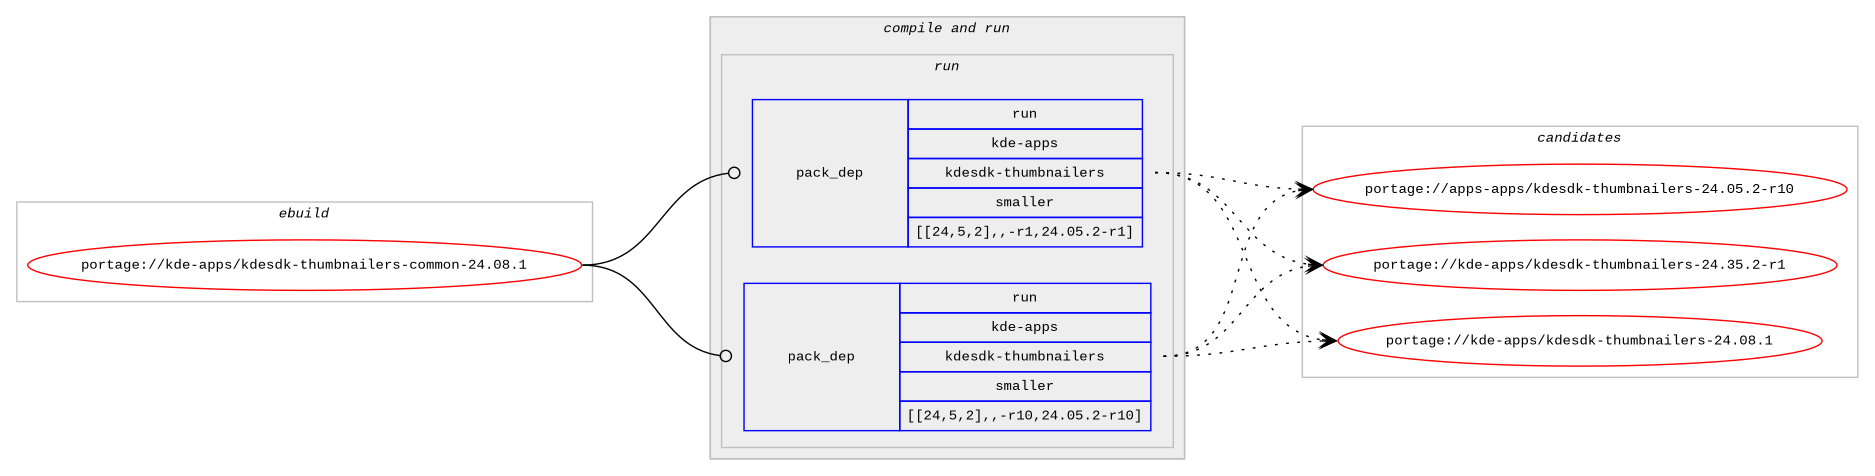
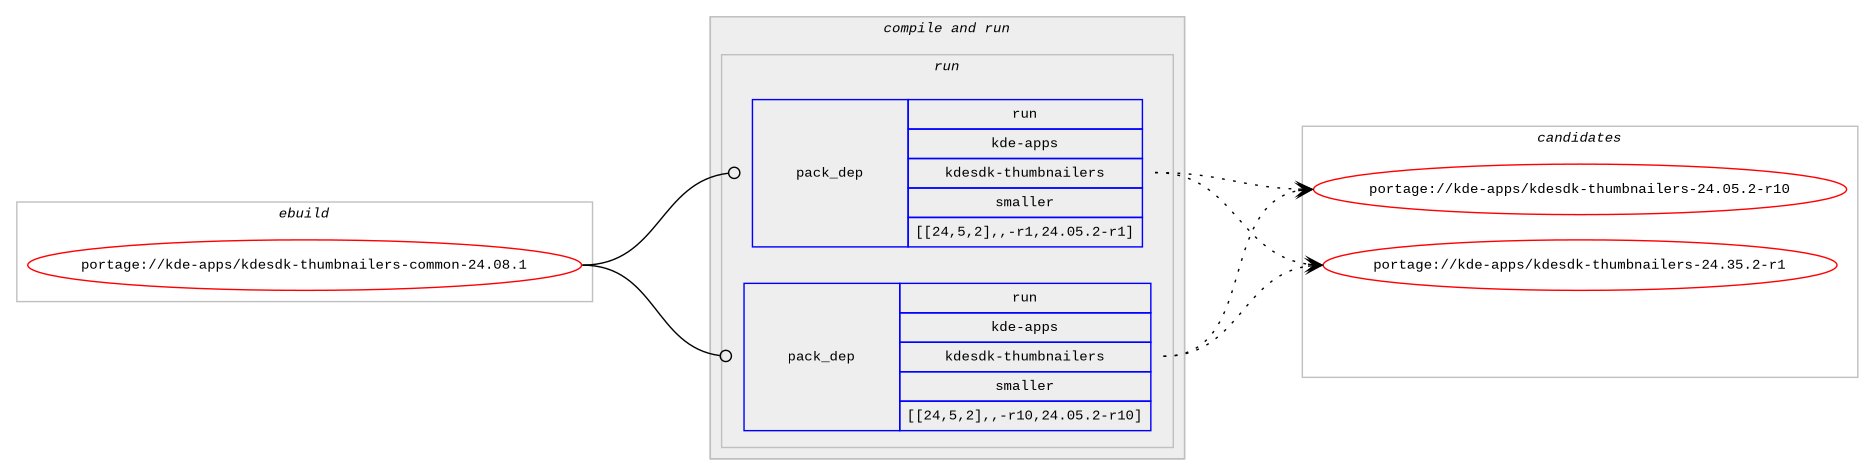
node "portage://apps-apps/kdesdk-thumbnailers-24.05.2-r10": label "portage://apps-apps/kdesdk-thumbnailers-24.05.2-r10" -> "portage://kde-apps/kdesdk-thumbnailers-24.05.2-r10"
node "portage://kde-apps/kdesdk-thumbnailers-24.08.1": removed
